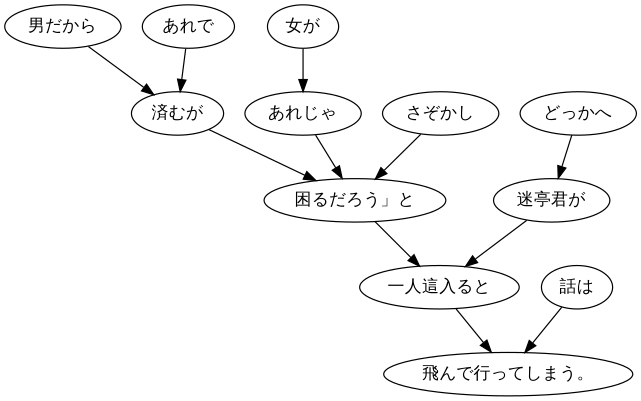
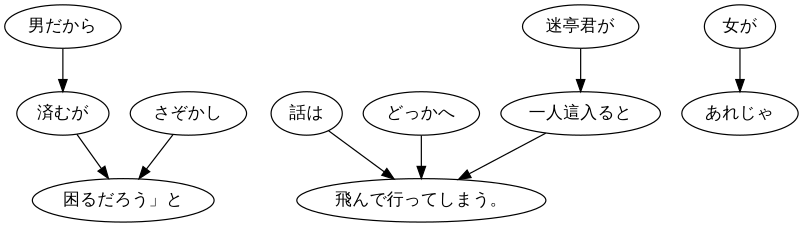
node "あれで": removed
edge "あれじゃ" -> "困るだろう」と": removed
edge "どっかへ" -> "迷亭君が": now "どっかへ" -> "飛んで行ってしまう。"
edge "困るだろう」と" -> "一人這入ると": removed
